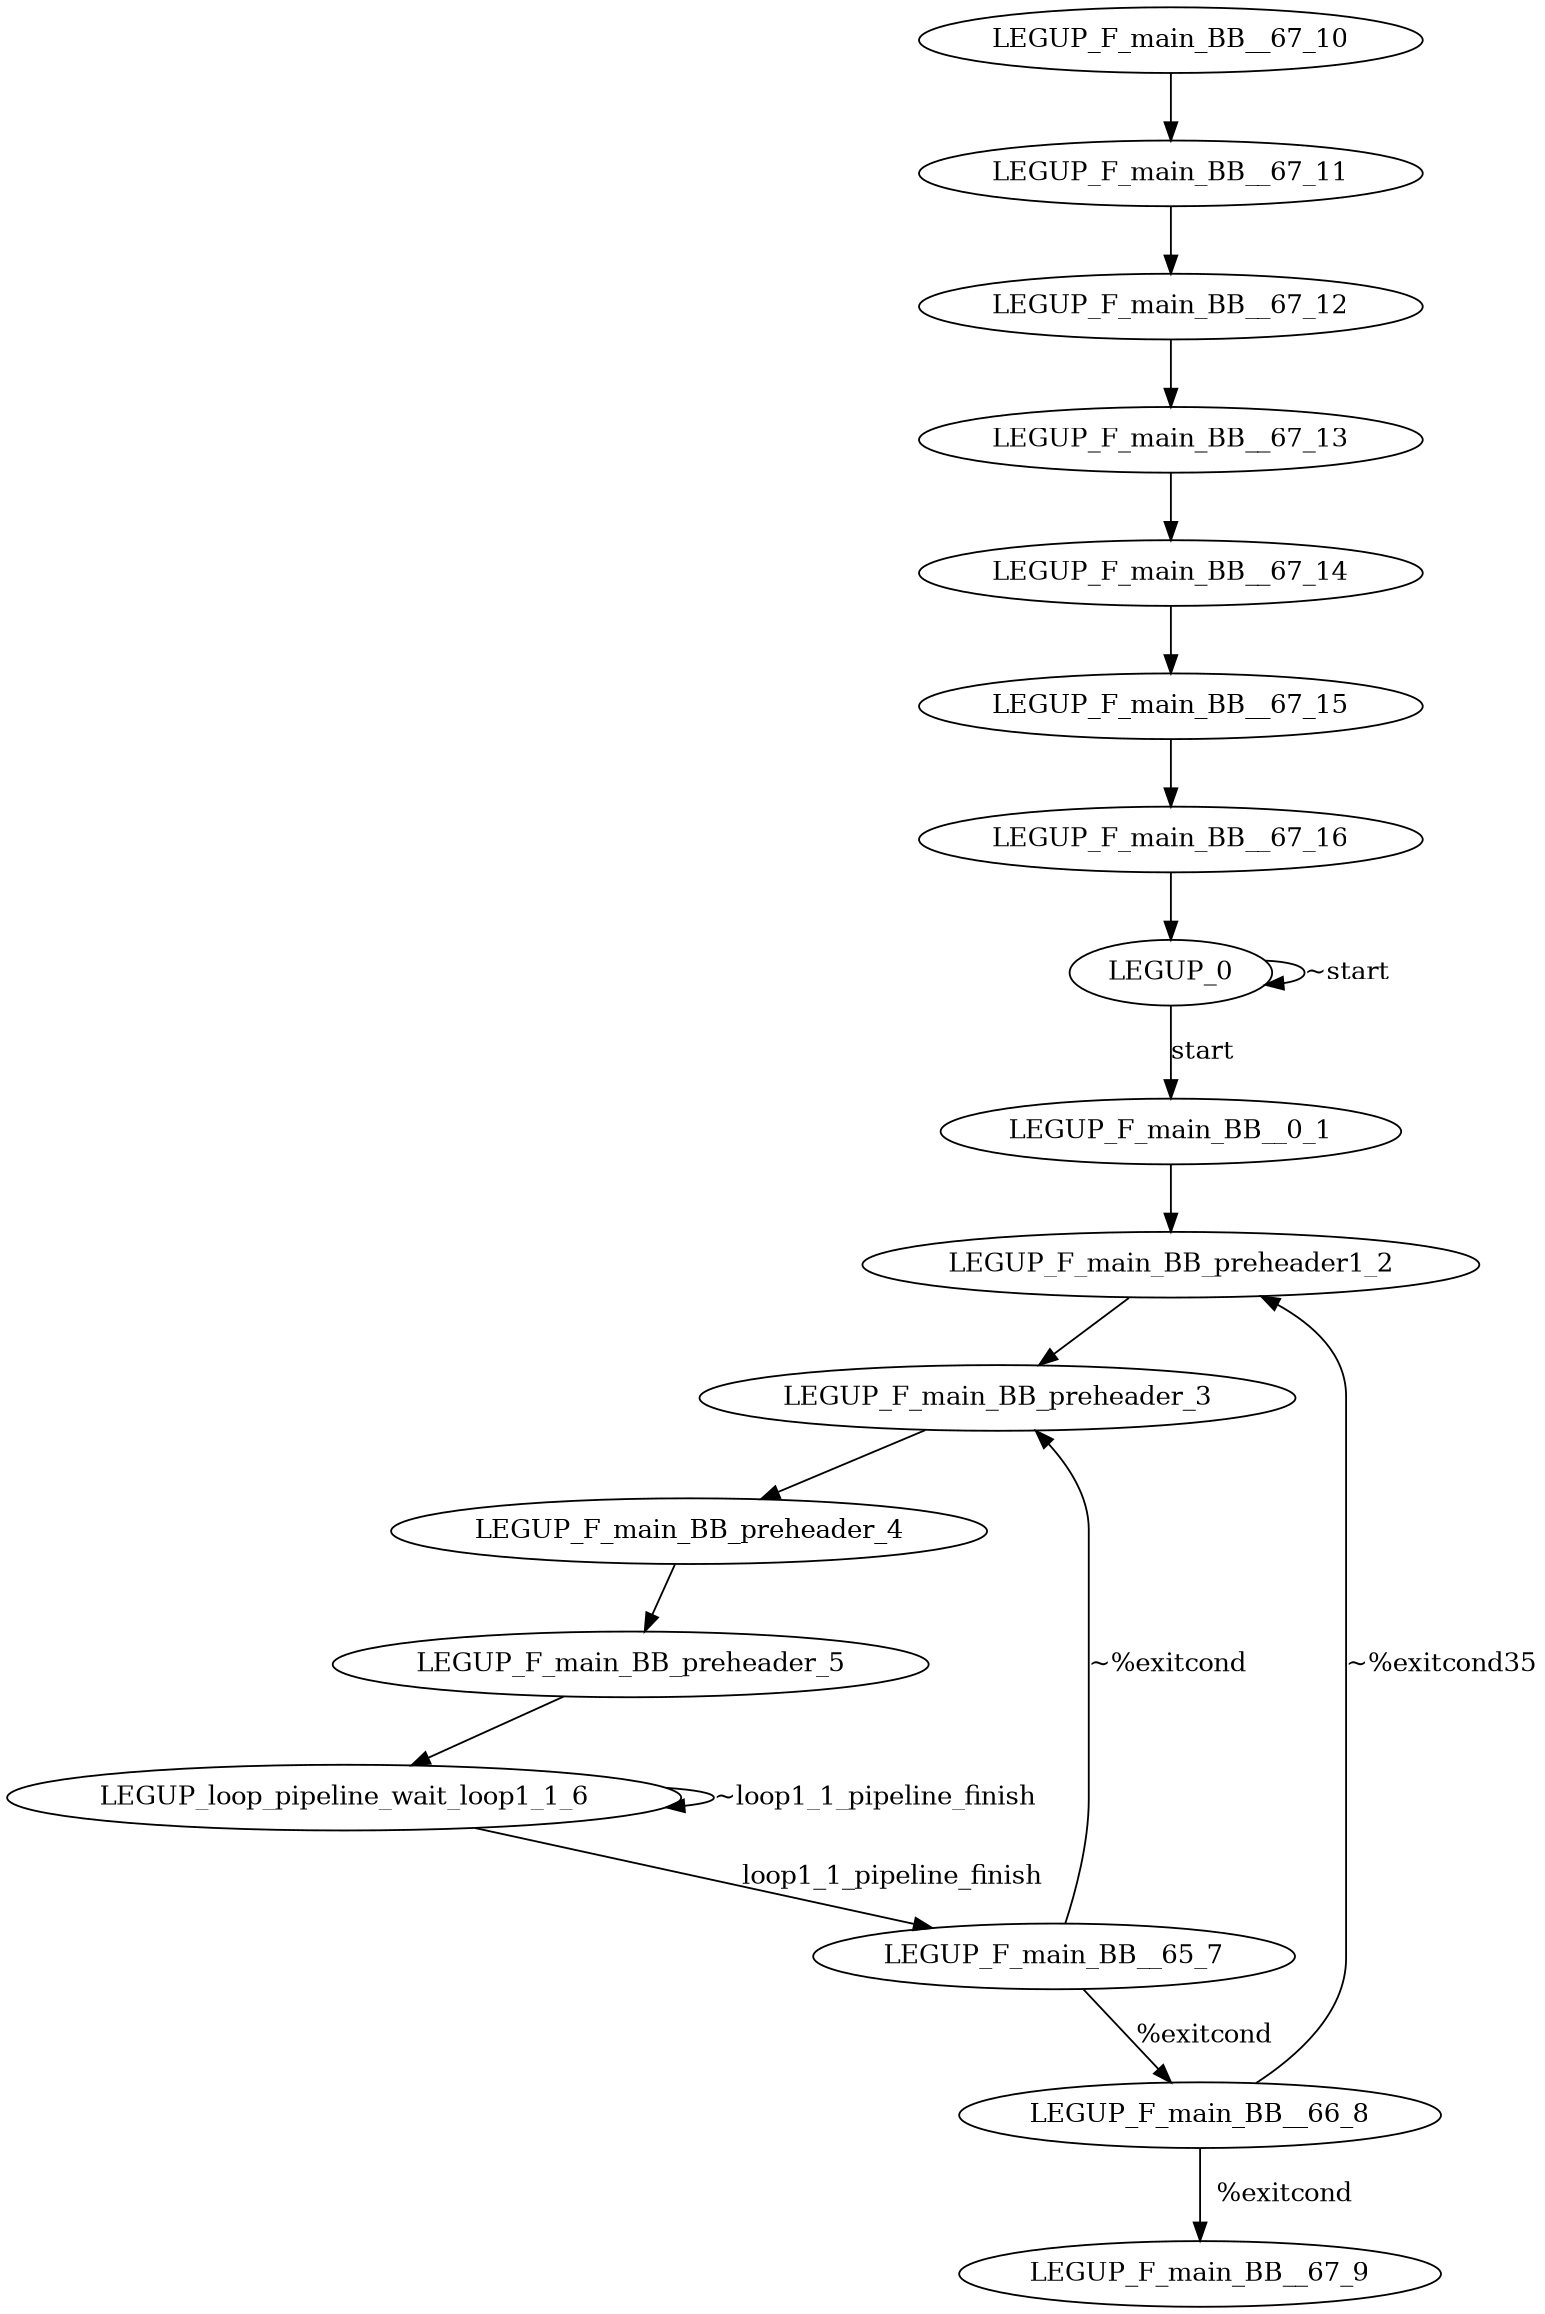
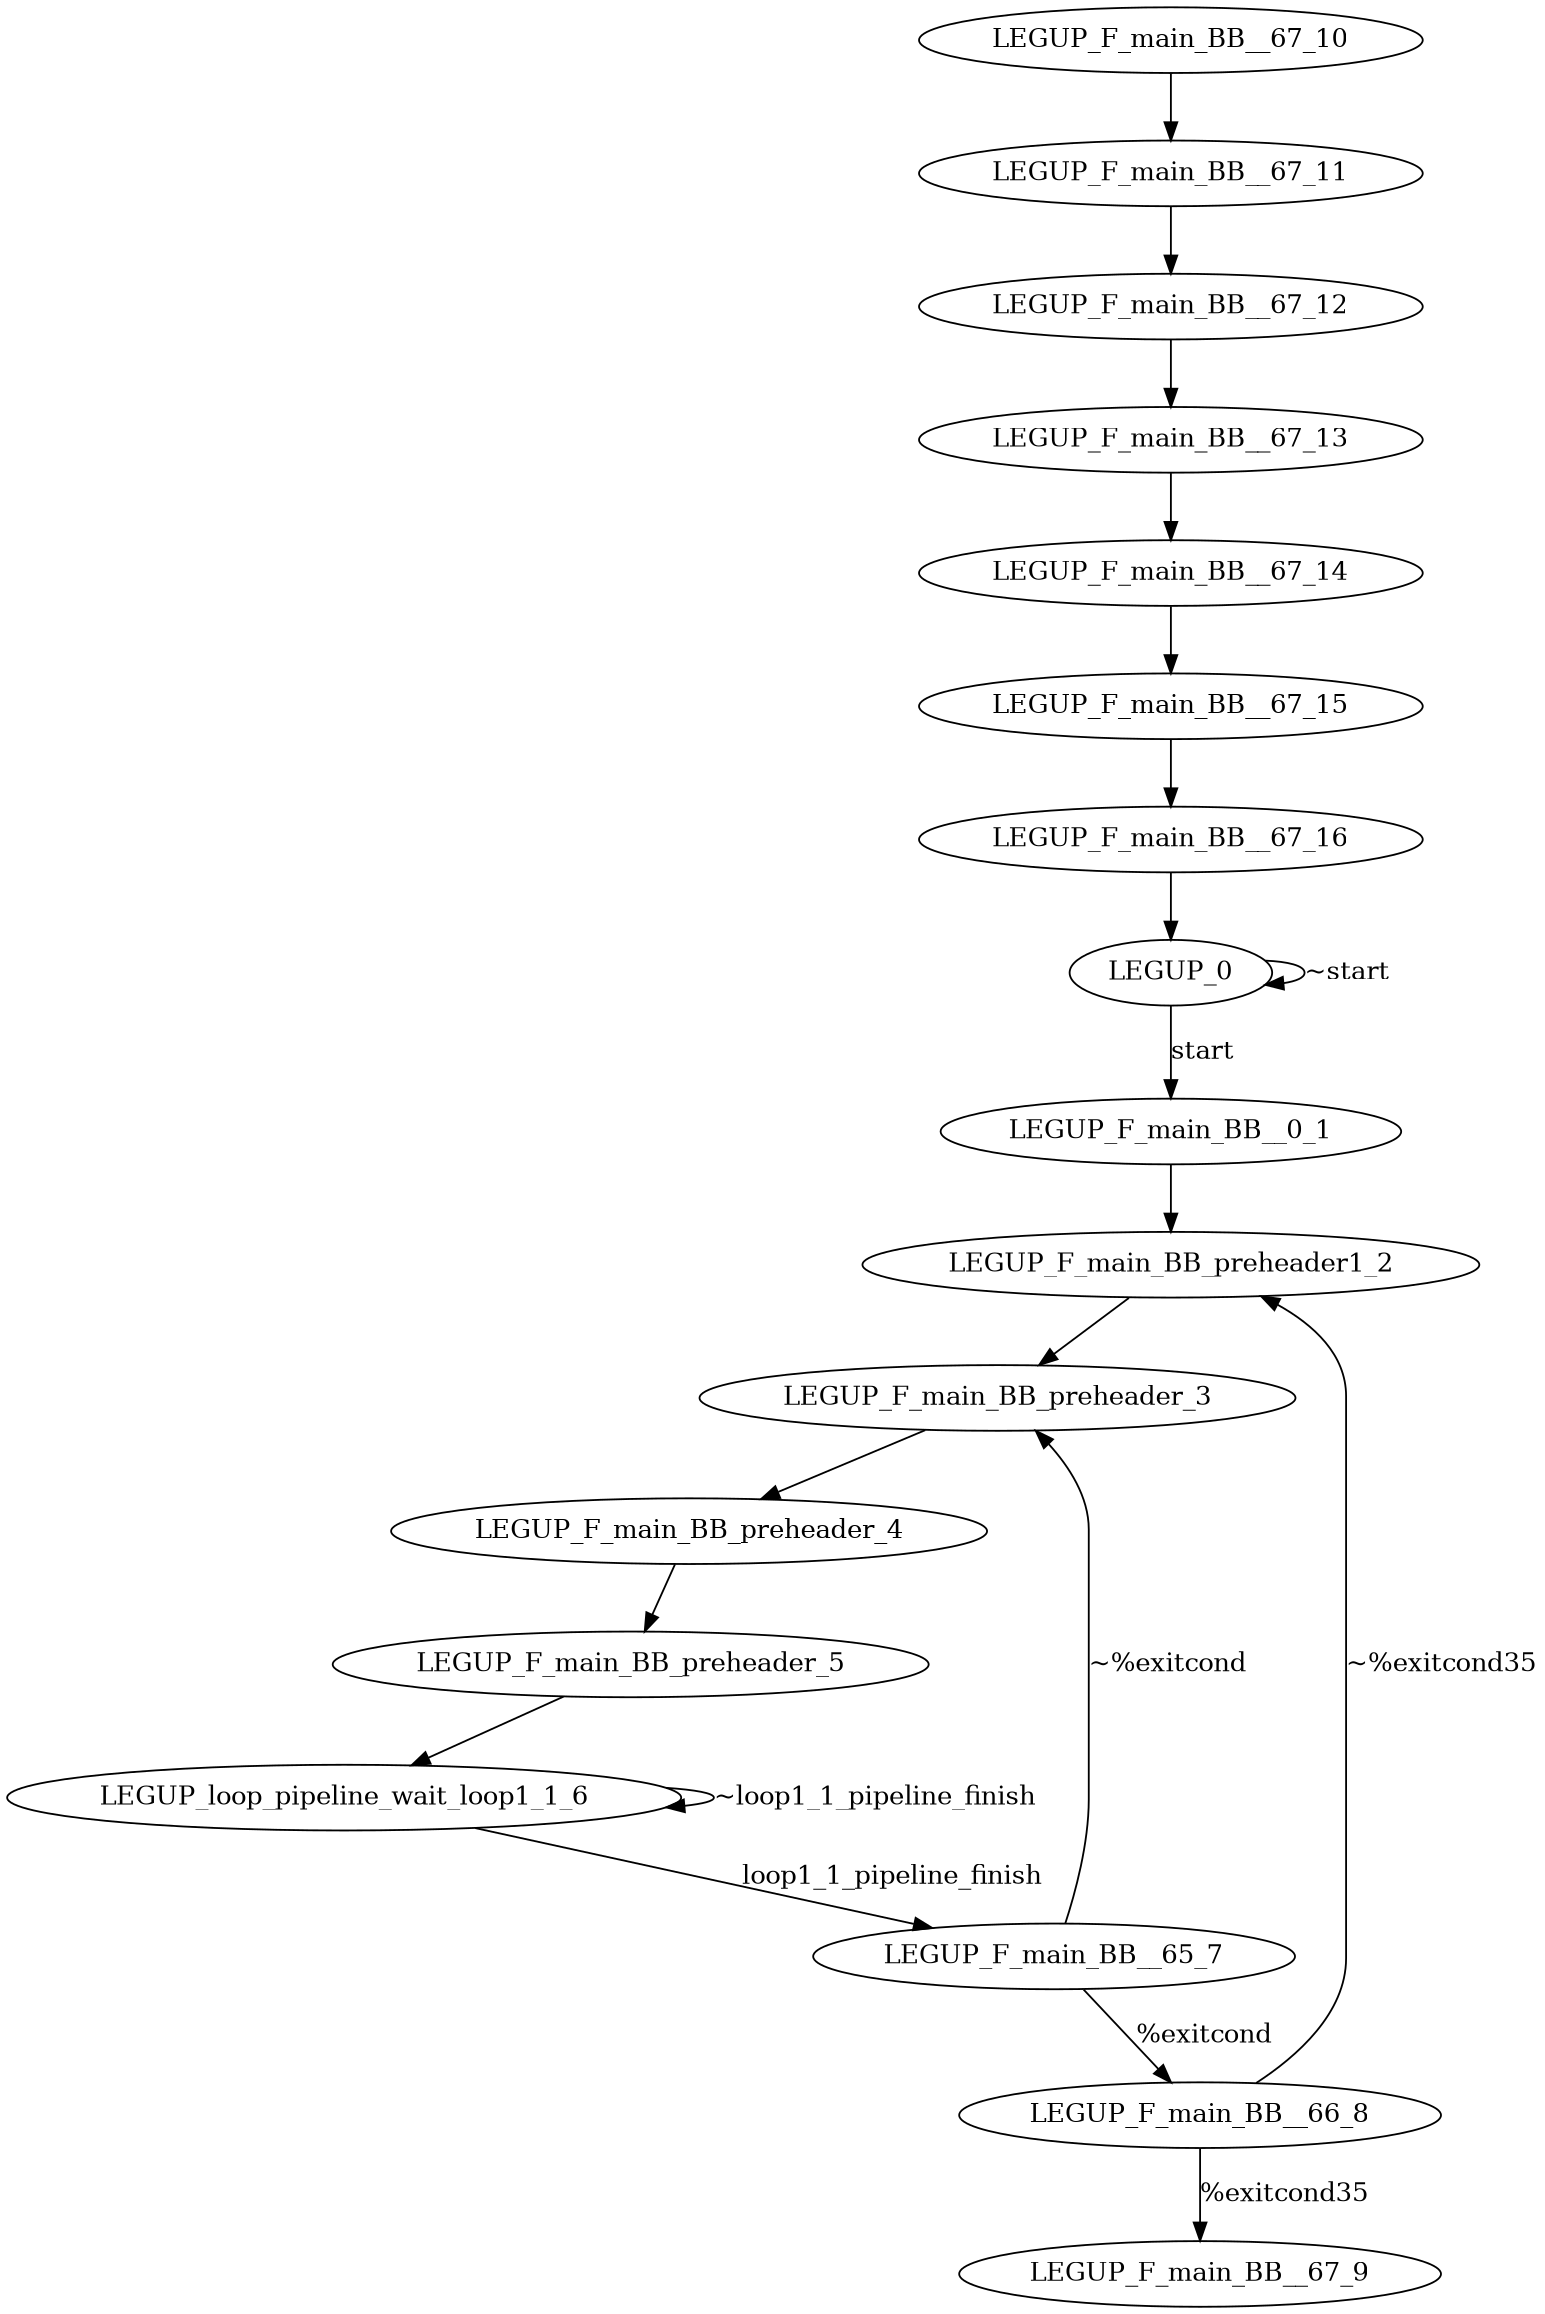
edge "LEGUP_F_main_BB__66_8" -> "LEGUP_F_main_BB__67_9": label "%exitcond" -> "%exitcond35"
